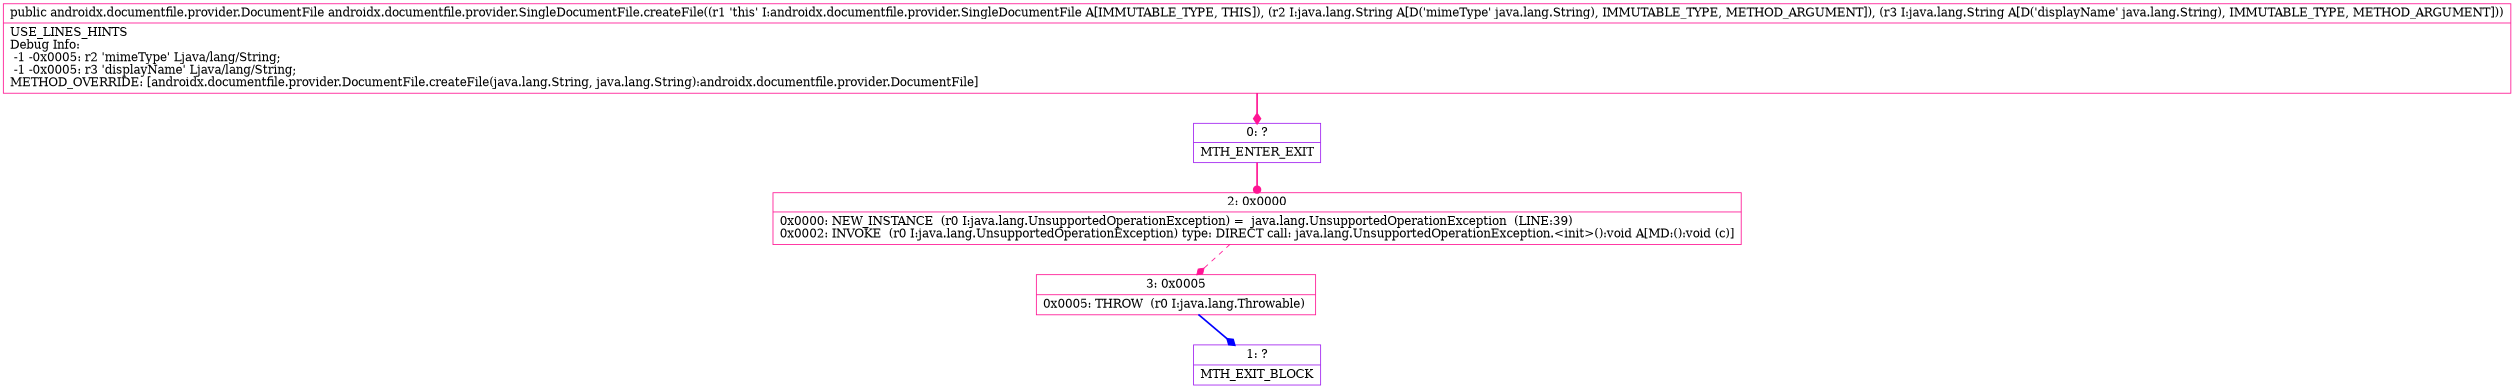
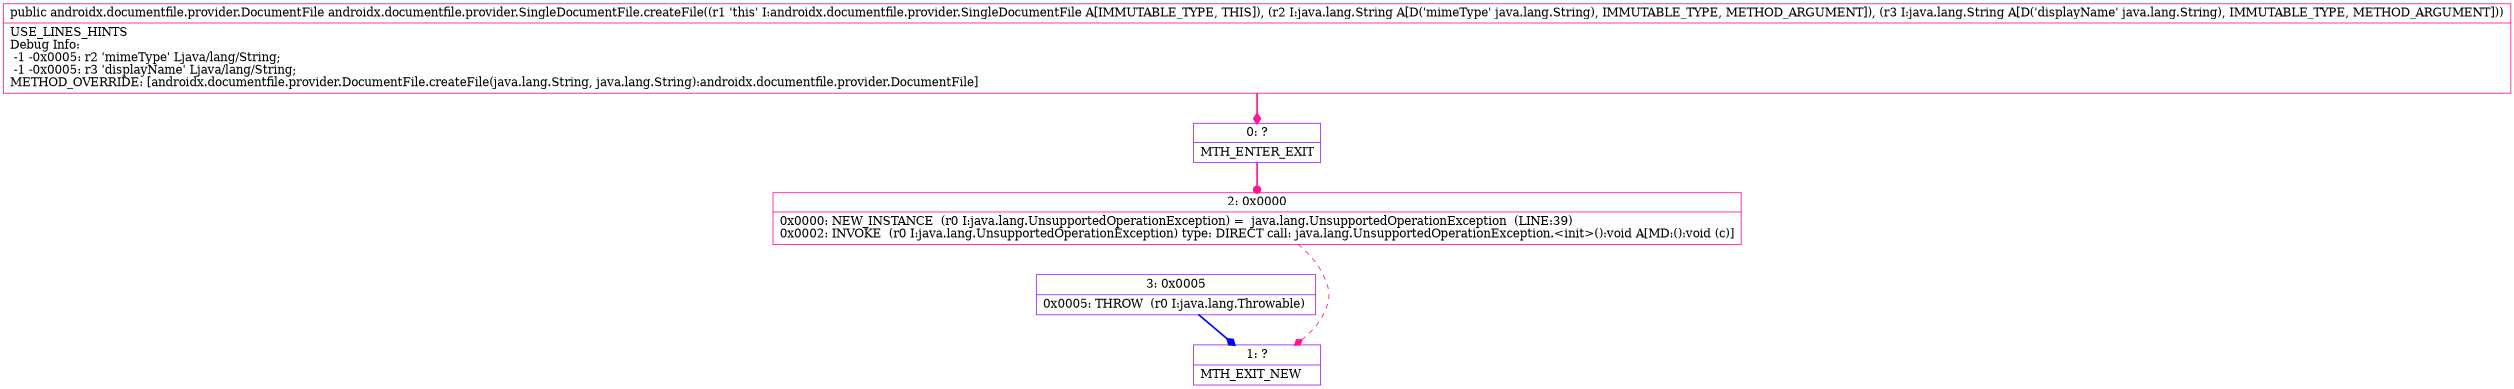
edge "2: 0x0000" -> "3: 0x0005": now "2: 0x0000" -> "1: ?"
node "3: 0x0005": color deeppink -> purple
node "1: ?": text "MTH_EXIT_BLOCK" -> "MTH_EXIT_NEW"
